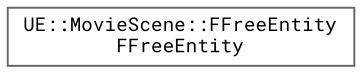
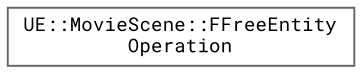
node "UE::MovieScene::FFreeEntity FFreeEntity": label "UE::MovieScene::FFreeEntity FFreeEntity" -> "UE::MovieScene::FFreeEntity Operation"
